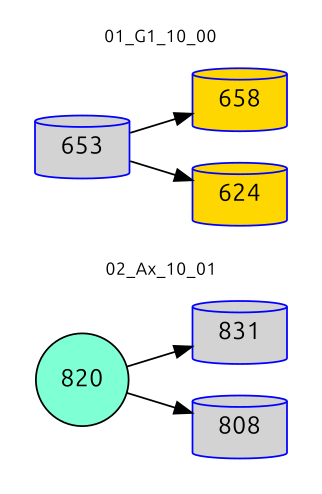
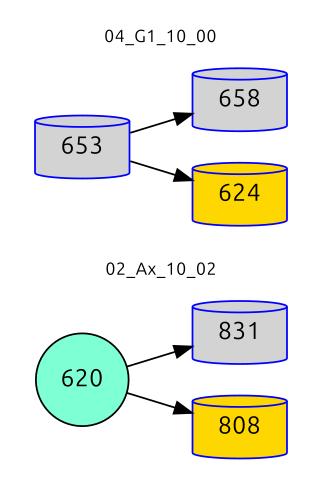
cluster "01_G1_10_00": label "01_G1_10_00" -> "04_G1_10_00"
node "658": fillcolor gold -> lightgrey
cluster "02_Ax_10_01": label "02_Ax_10_01" -> "02_Ax_10_02"
node "820": label "820" -> "620"
node "808": fillcolor lightgrey -> gold
